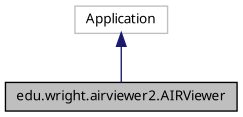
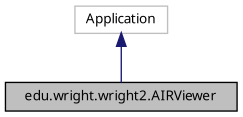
node "edu.wright.airviewer2.AIRViewer": label "edu.wright.airviewer2.AIRViewer" -> "edu.wright.wright2.AIRViewer"
